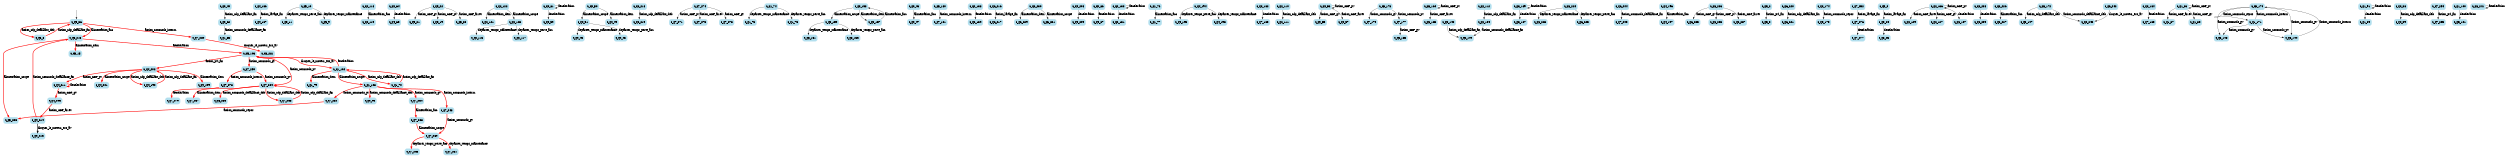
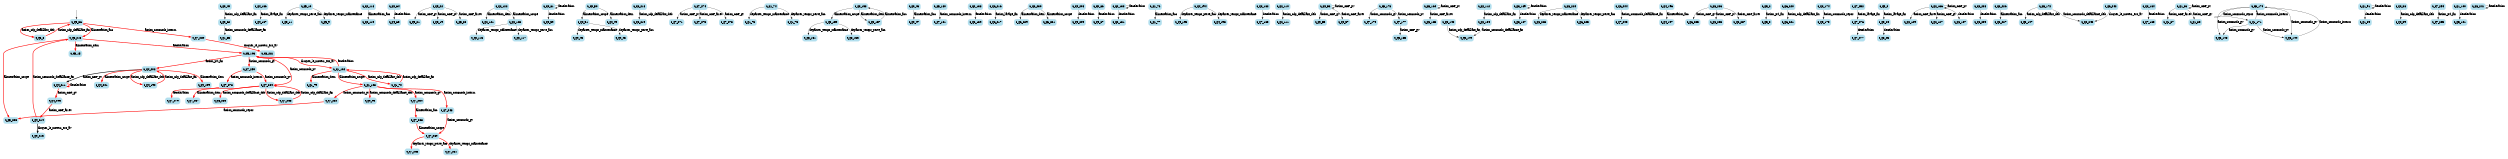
edge "c_q4_202" -> "c_q4_211": color red -> black
